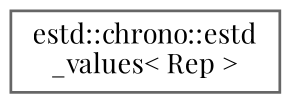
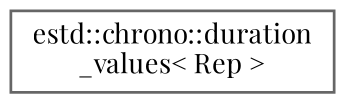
node "estd::chrono::estd _values< Rep >": label "estd::chrono::estd _values< Rep >" -> "estd::chrono::duration _values< Rep >"
